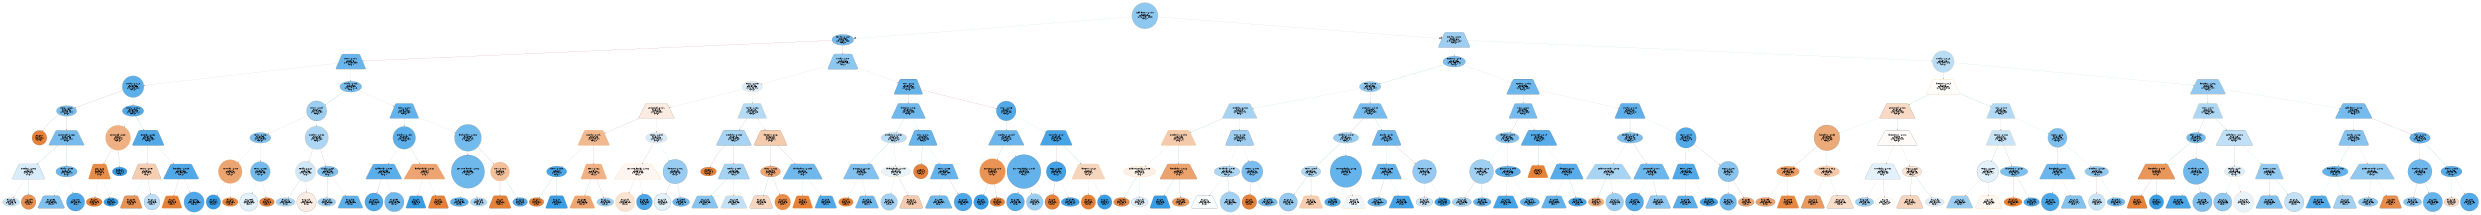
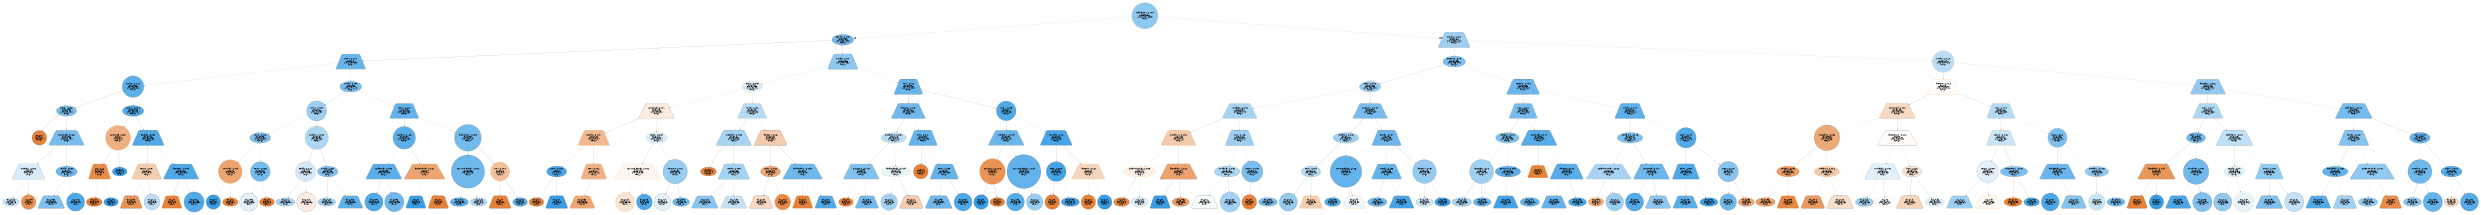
node "gini = 0.444 samples = 23 value = [10, 20] class = 1": removed
